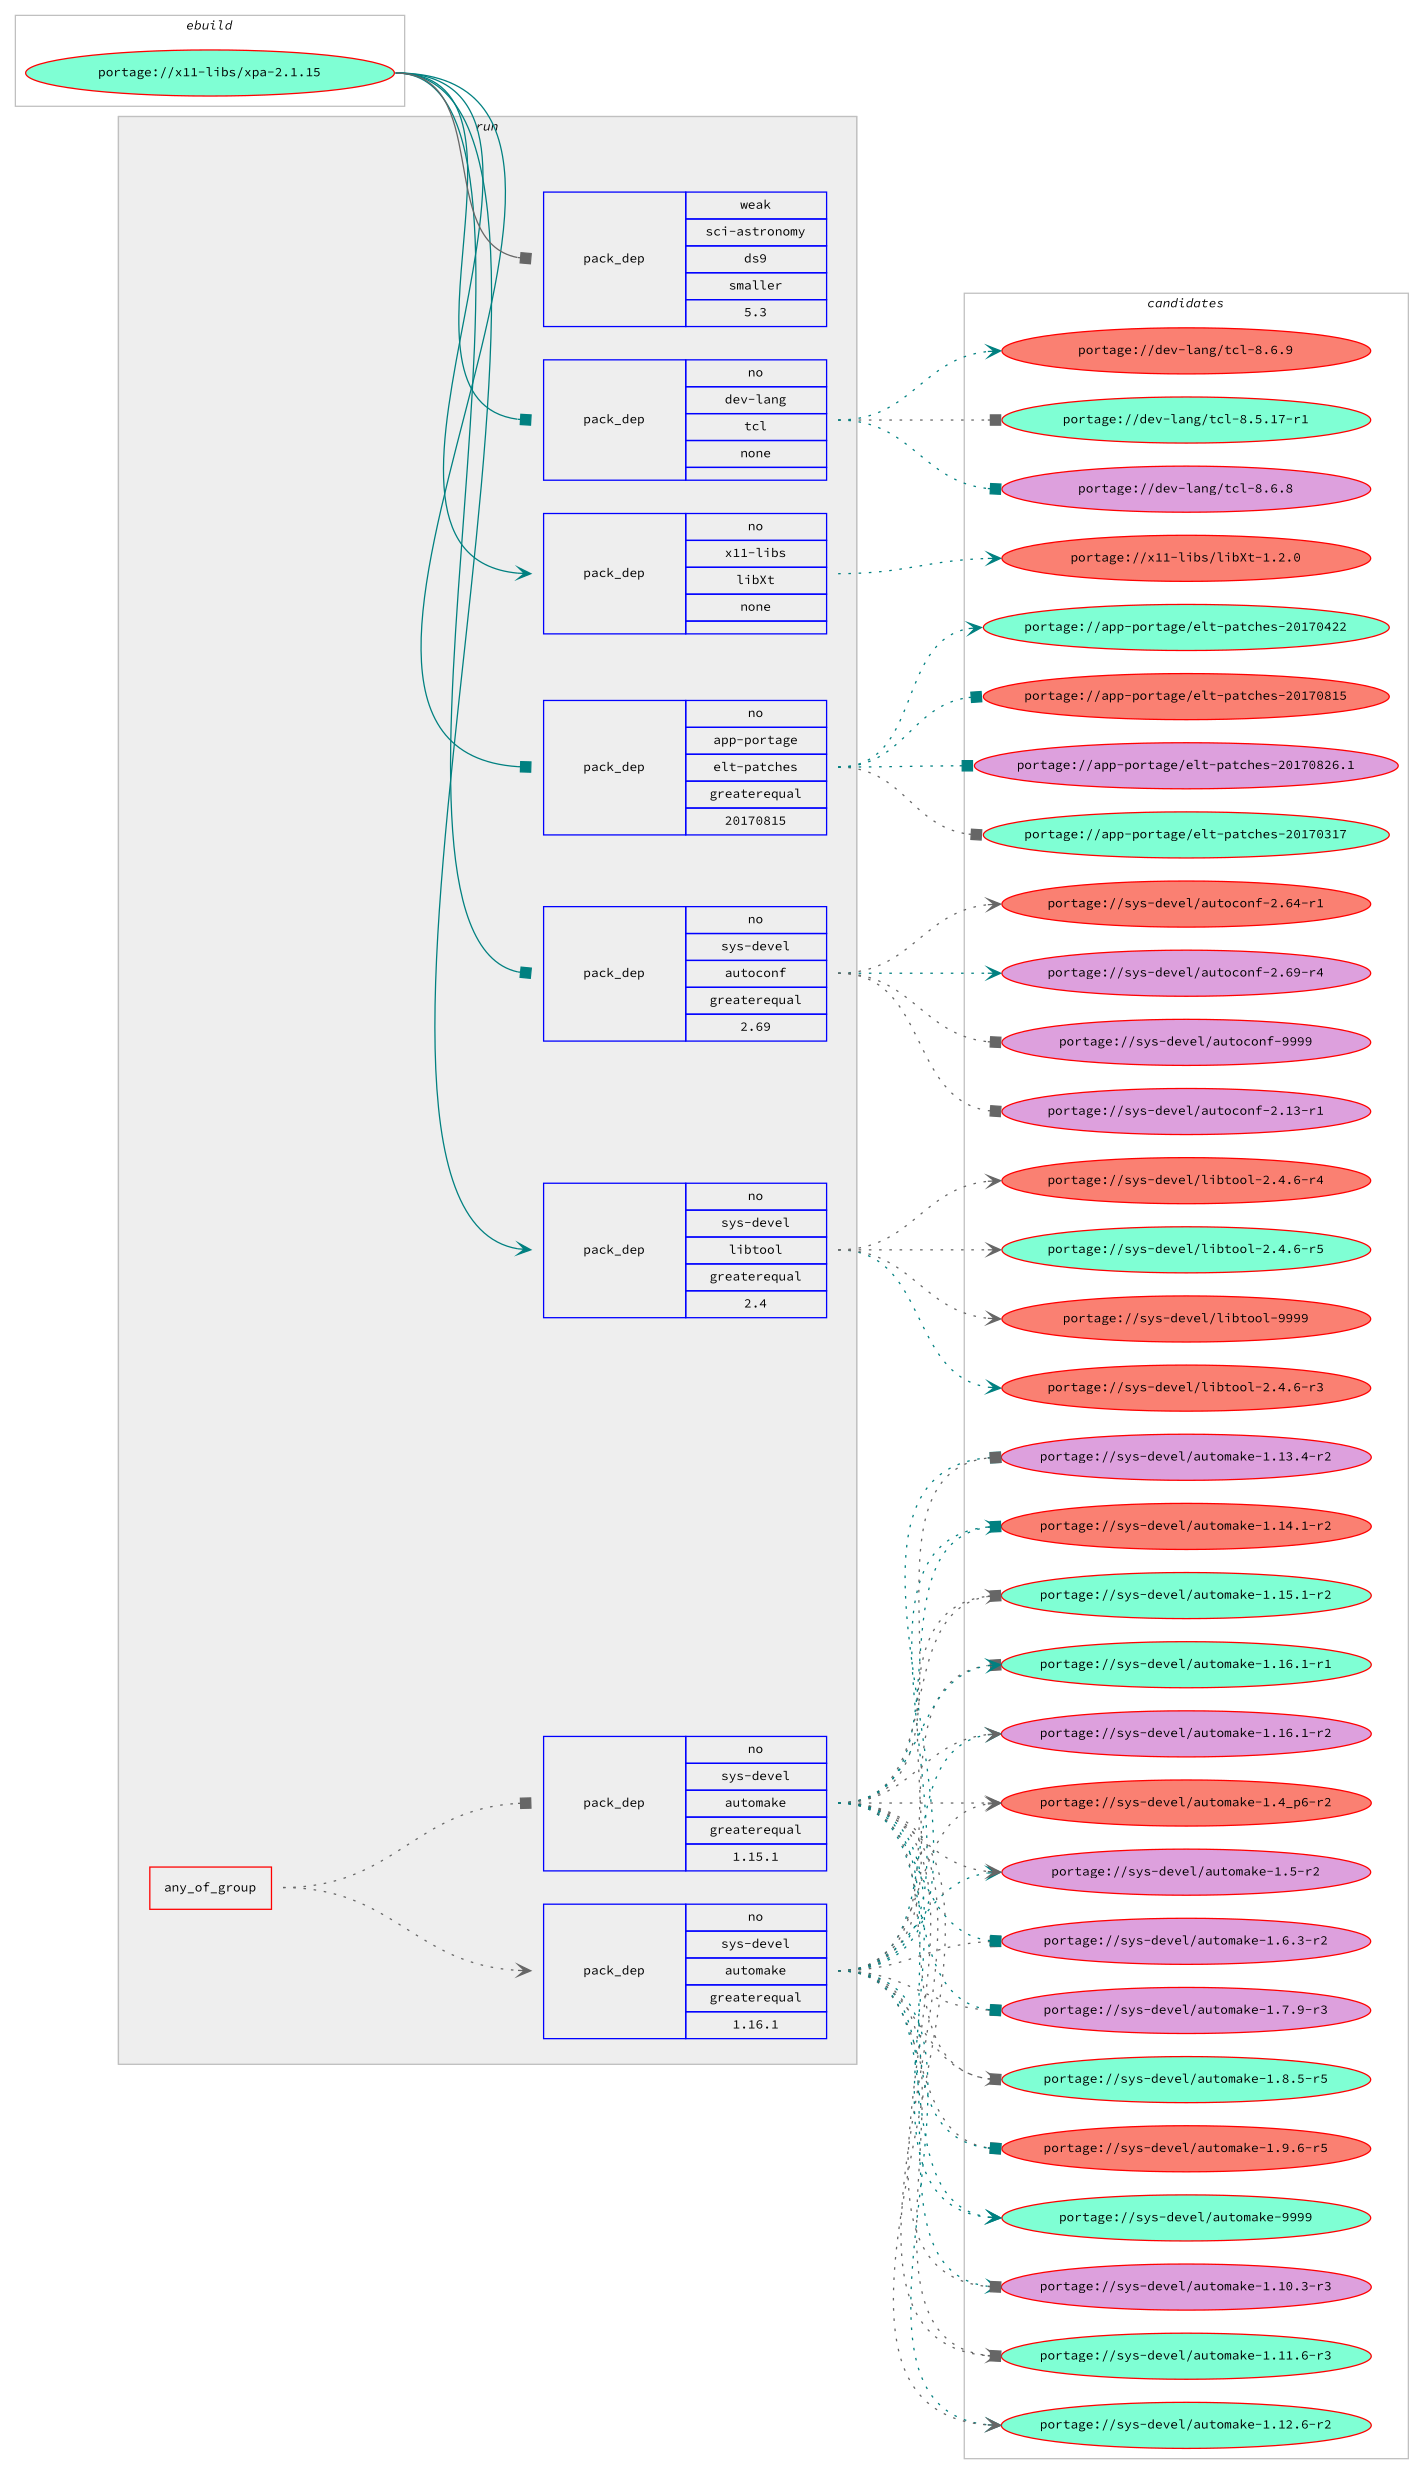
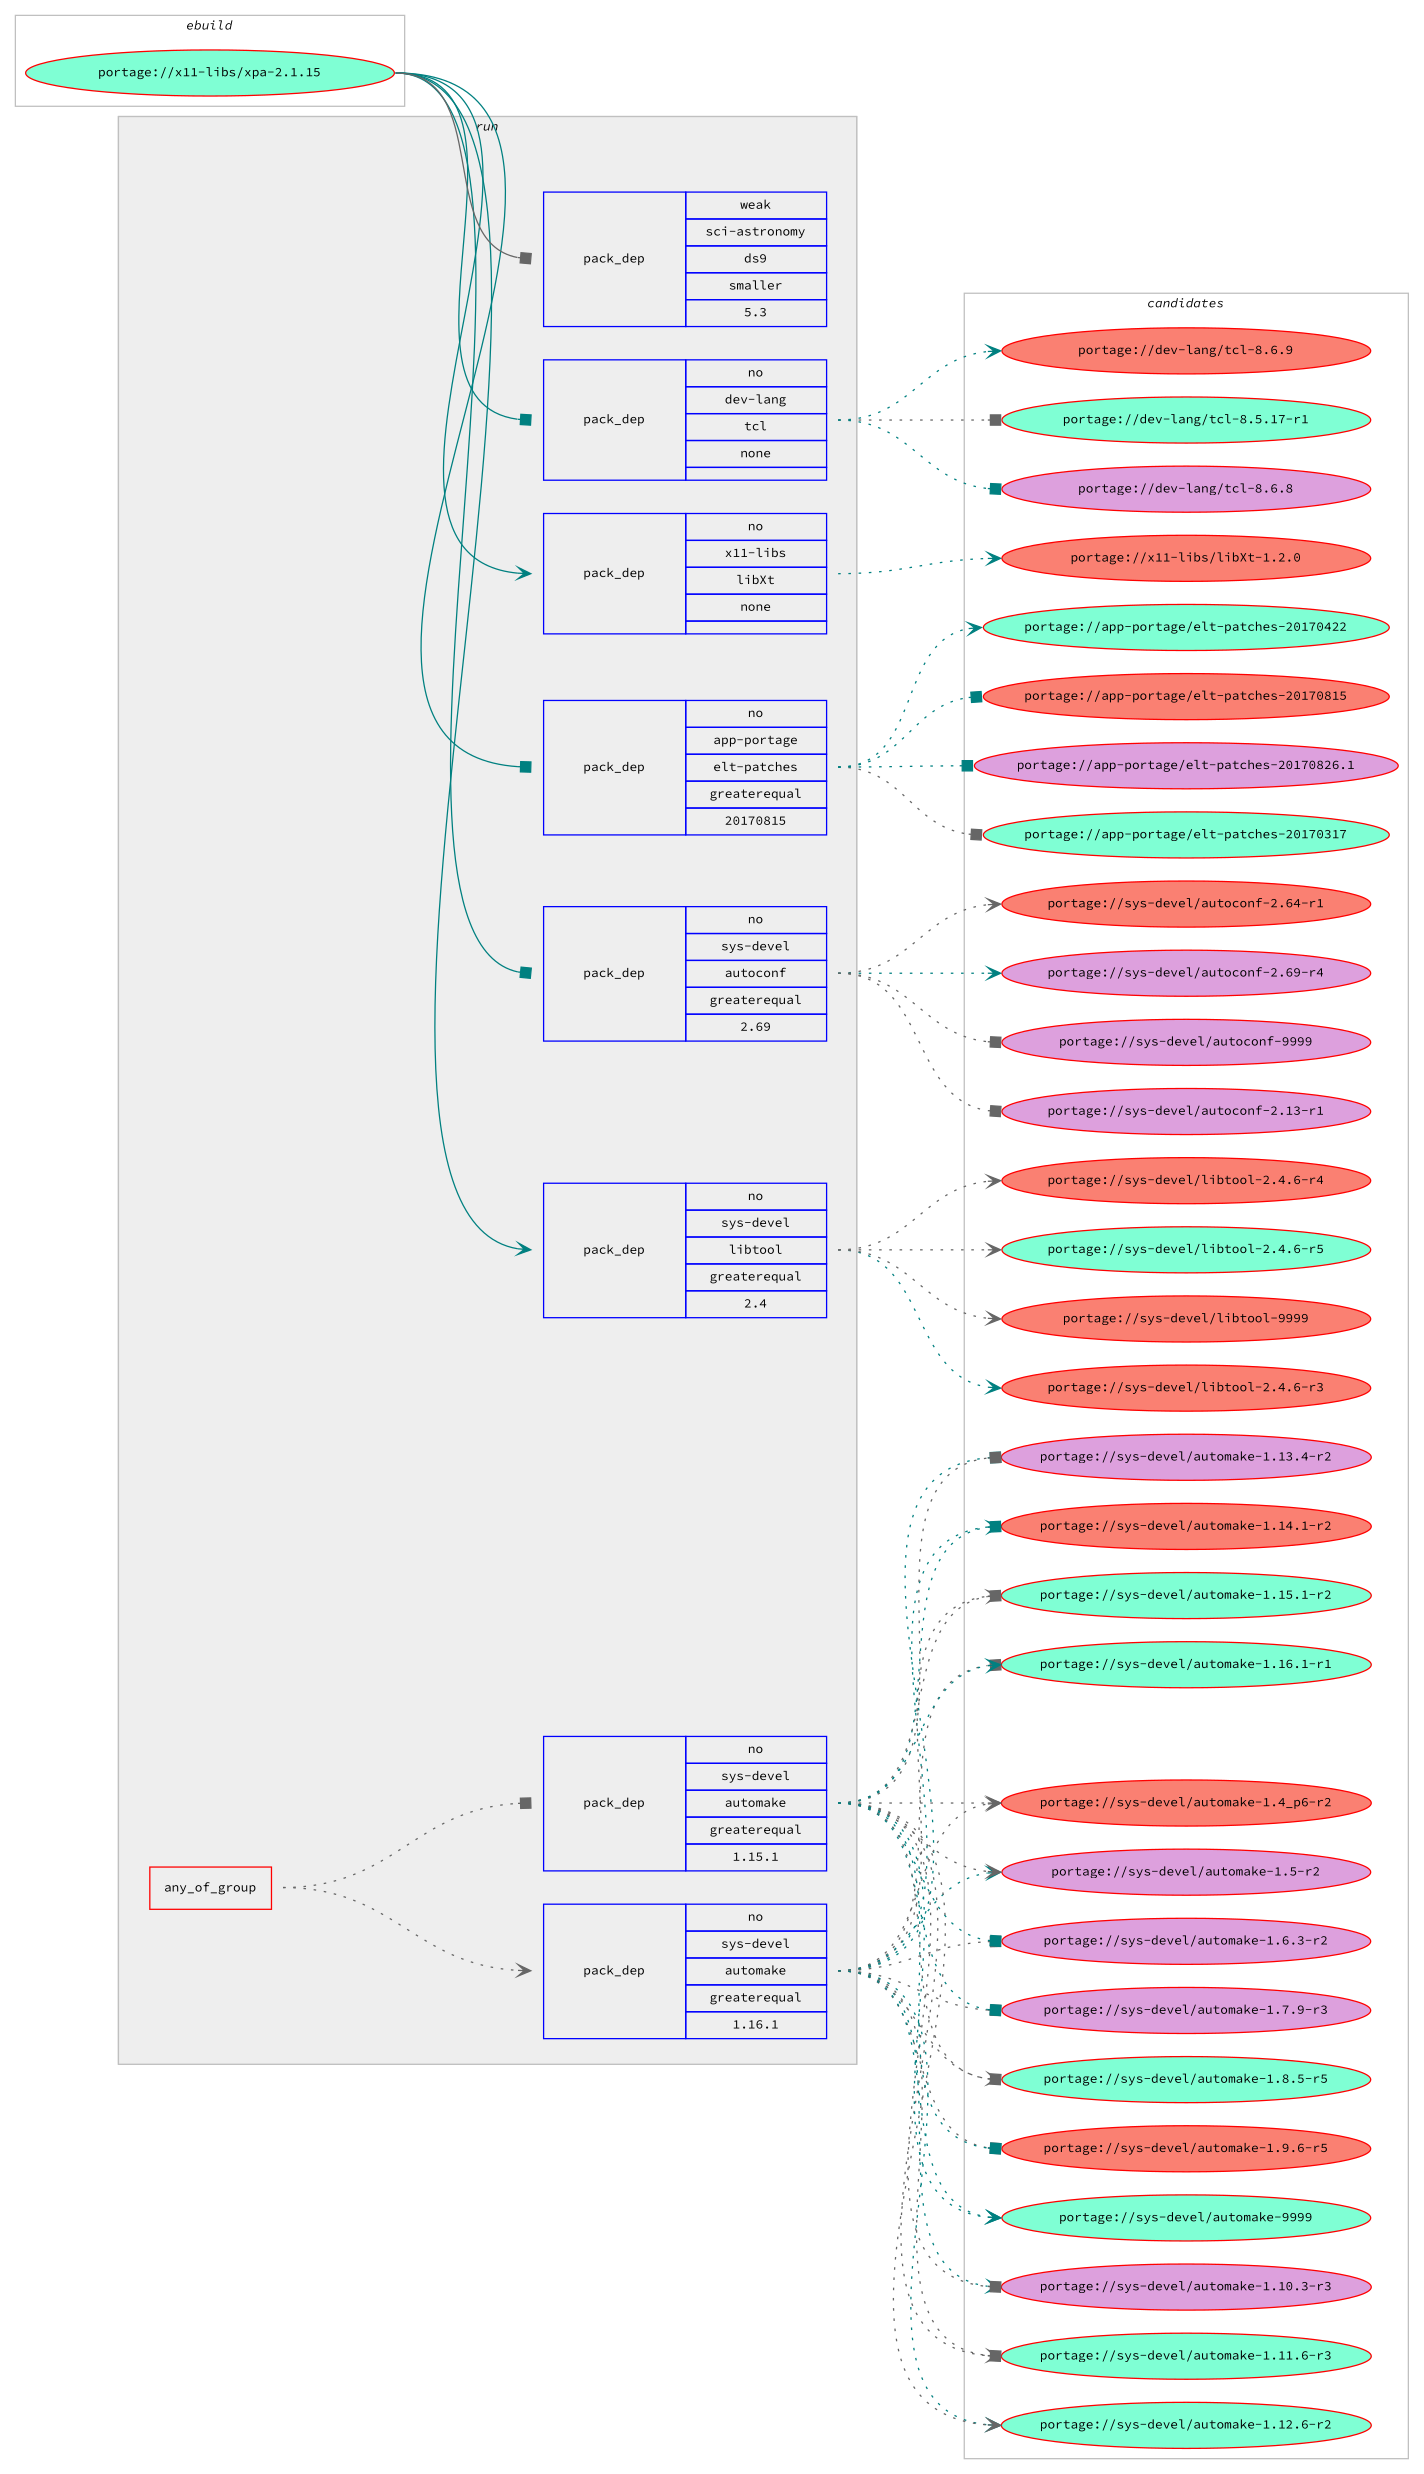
node "portage://sys-devel/automake-1.16.1-r2": removed
